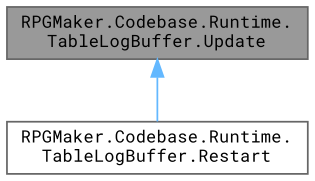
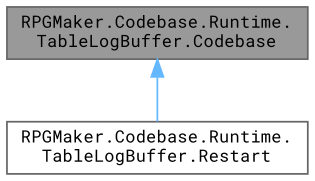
node "RPGMaker.Codebase.Runtime. TableLogBuffer.Update": label "RPGMaker.Codebase.Runtime. TableLogBuffer.Update" -> "RPGMaker.Codebase.Runtime. TableLogBuffer.Codebase"
